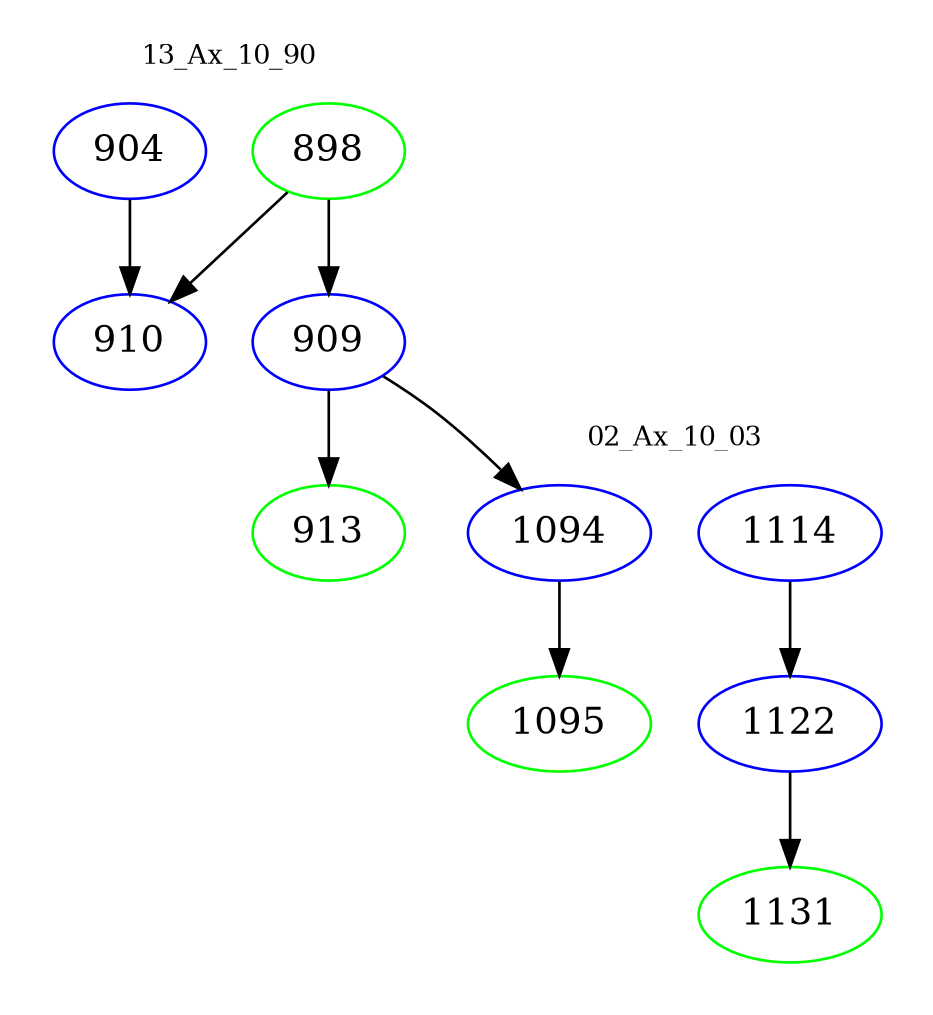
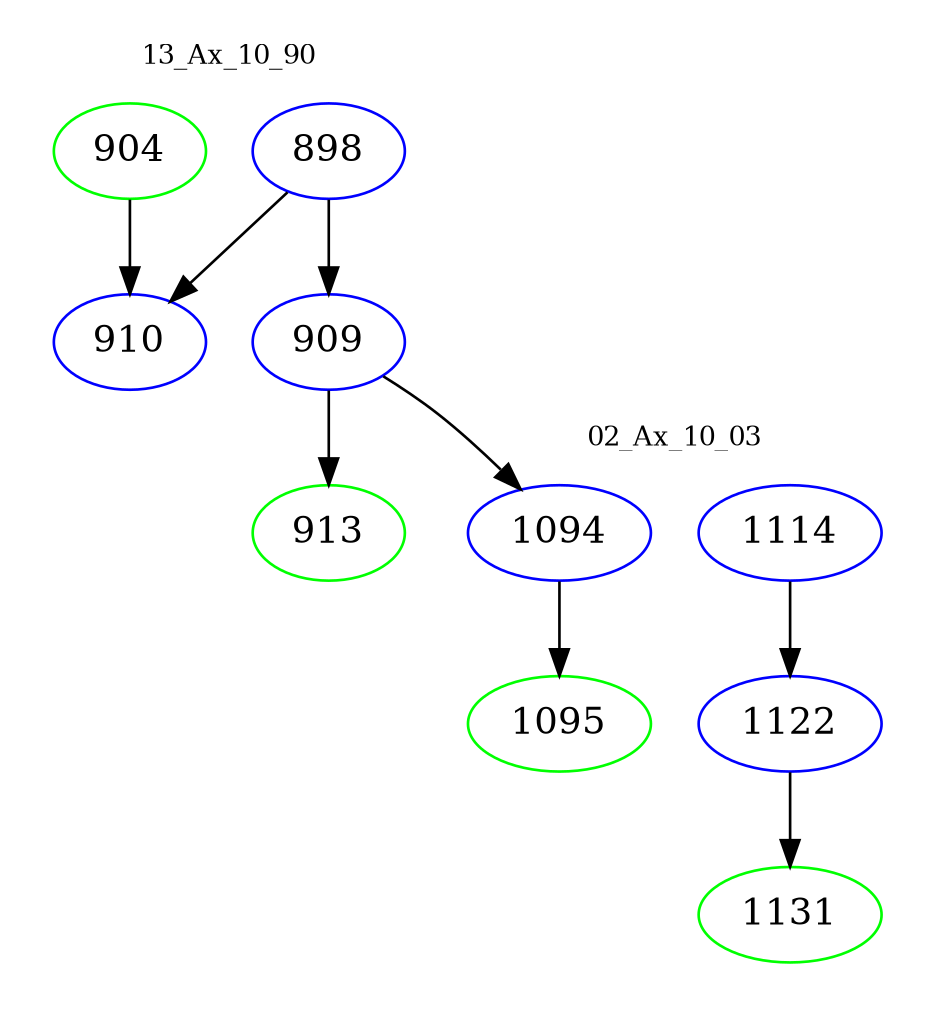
node "904": color blue -> green
node "898": color green -> blue
